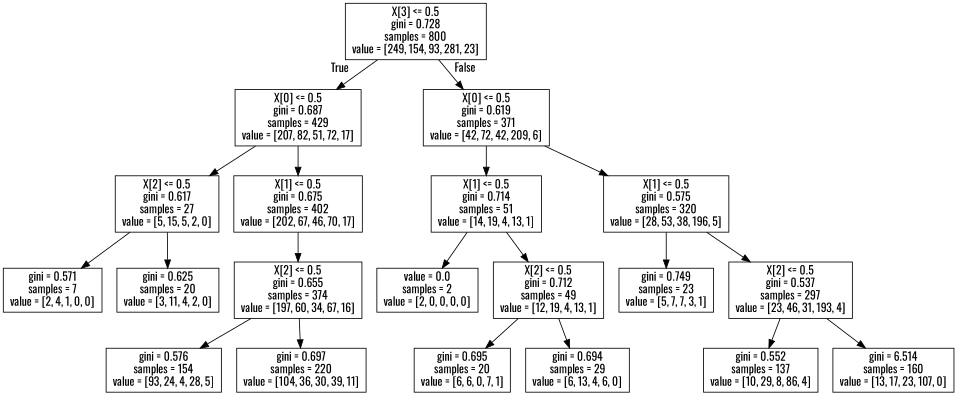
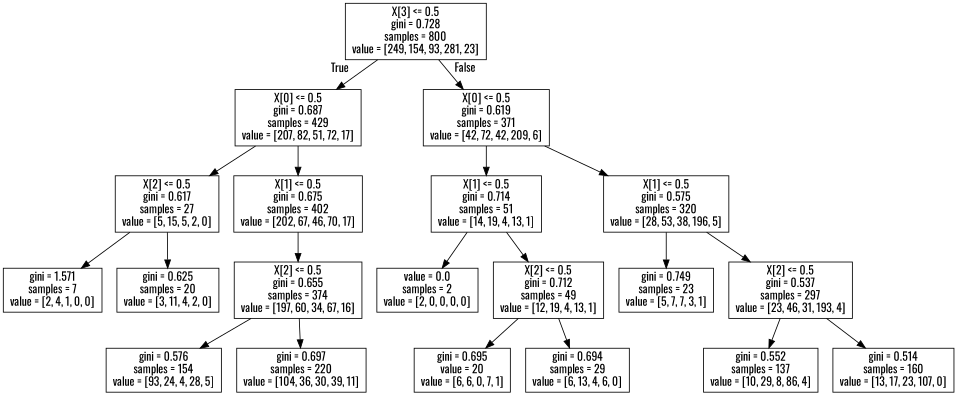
node "gini = 0.571 samples = 7 value = [2, 4, 1, 0, 0]": label "gini = 0.571 samples = 7 value = [2, 4, 1, 0, 0]" -> "gini = 1.571 samples = 7 value = [2, 4, 1, 0, 0]"
node "gini = 0.695 samples = 20 value = [6, 6, 0, 7, 1]": label "gini = 0.695 samples = 20 value = [6, 6, 0, 7, 1]" -> "gini = 0.695 value = 20 value = [6, 6, 0, 7, 1]"
node "gini = 6.514 samples = 160 value = [13, 17, 23, 107, 0]": label "gini = 6.514 samples = 160 value = [13, 17, 23, 107, 0]" -> "gini = 0.514 samples = 160 value = [13, 17, 23, 107, 0]"
